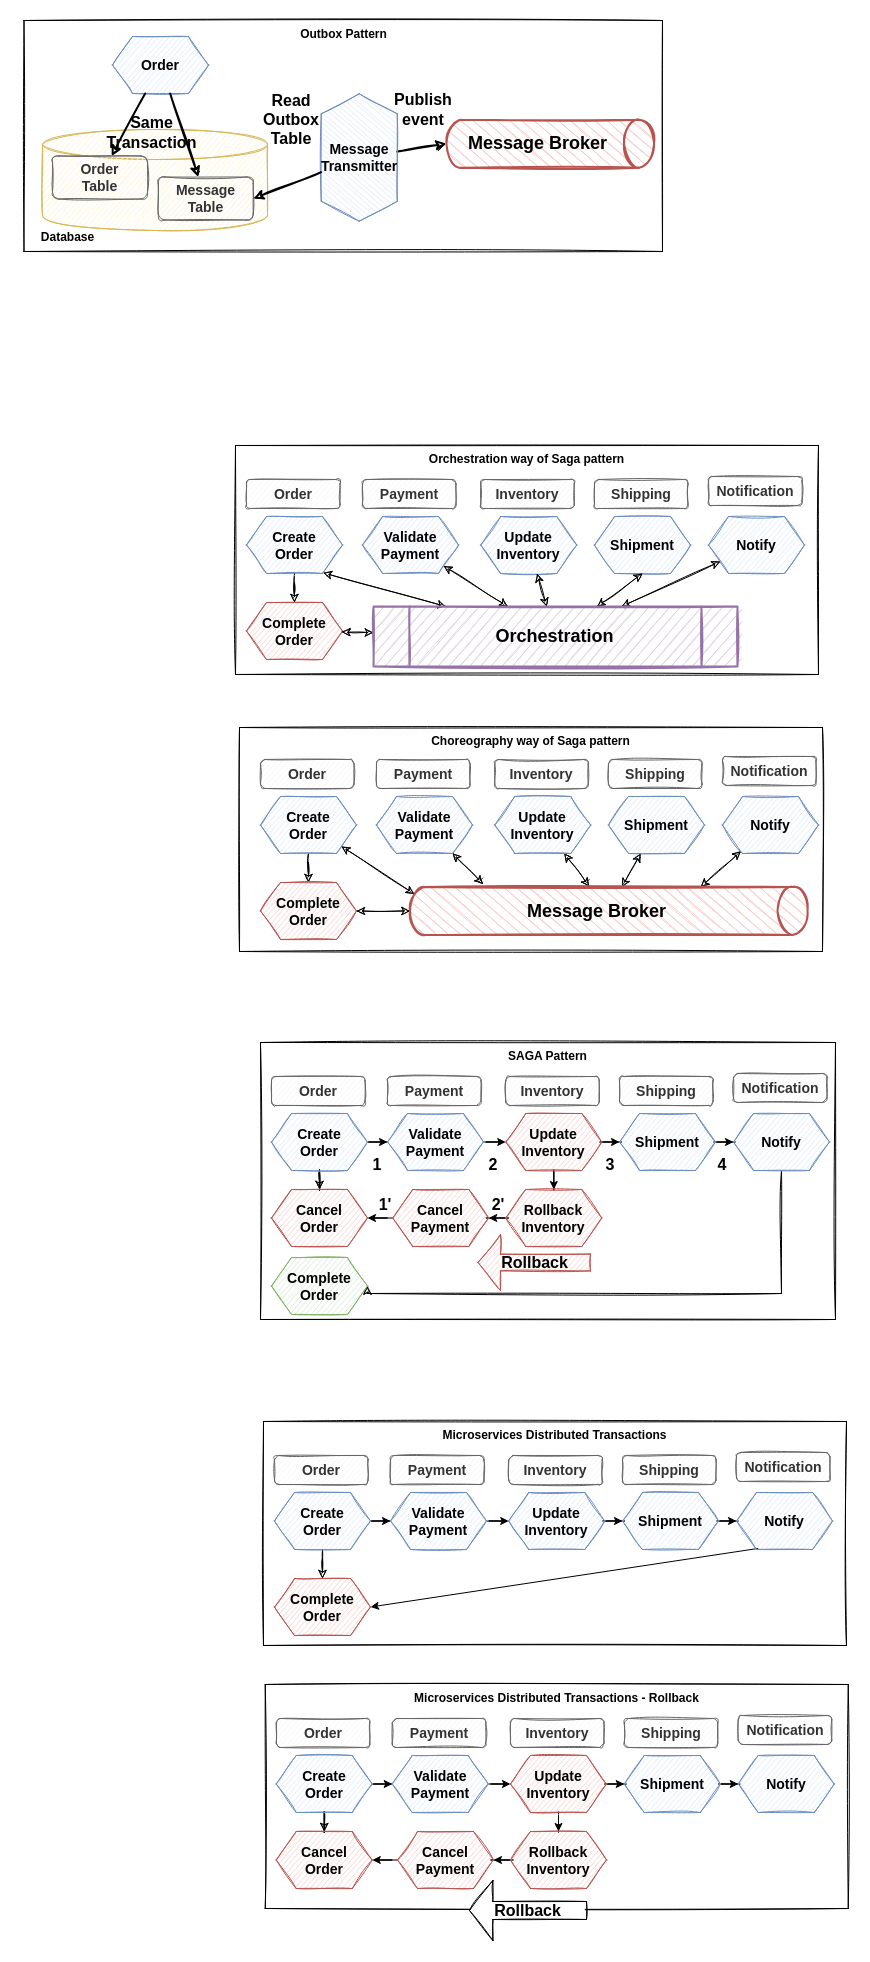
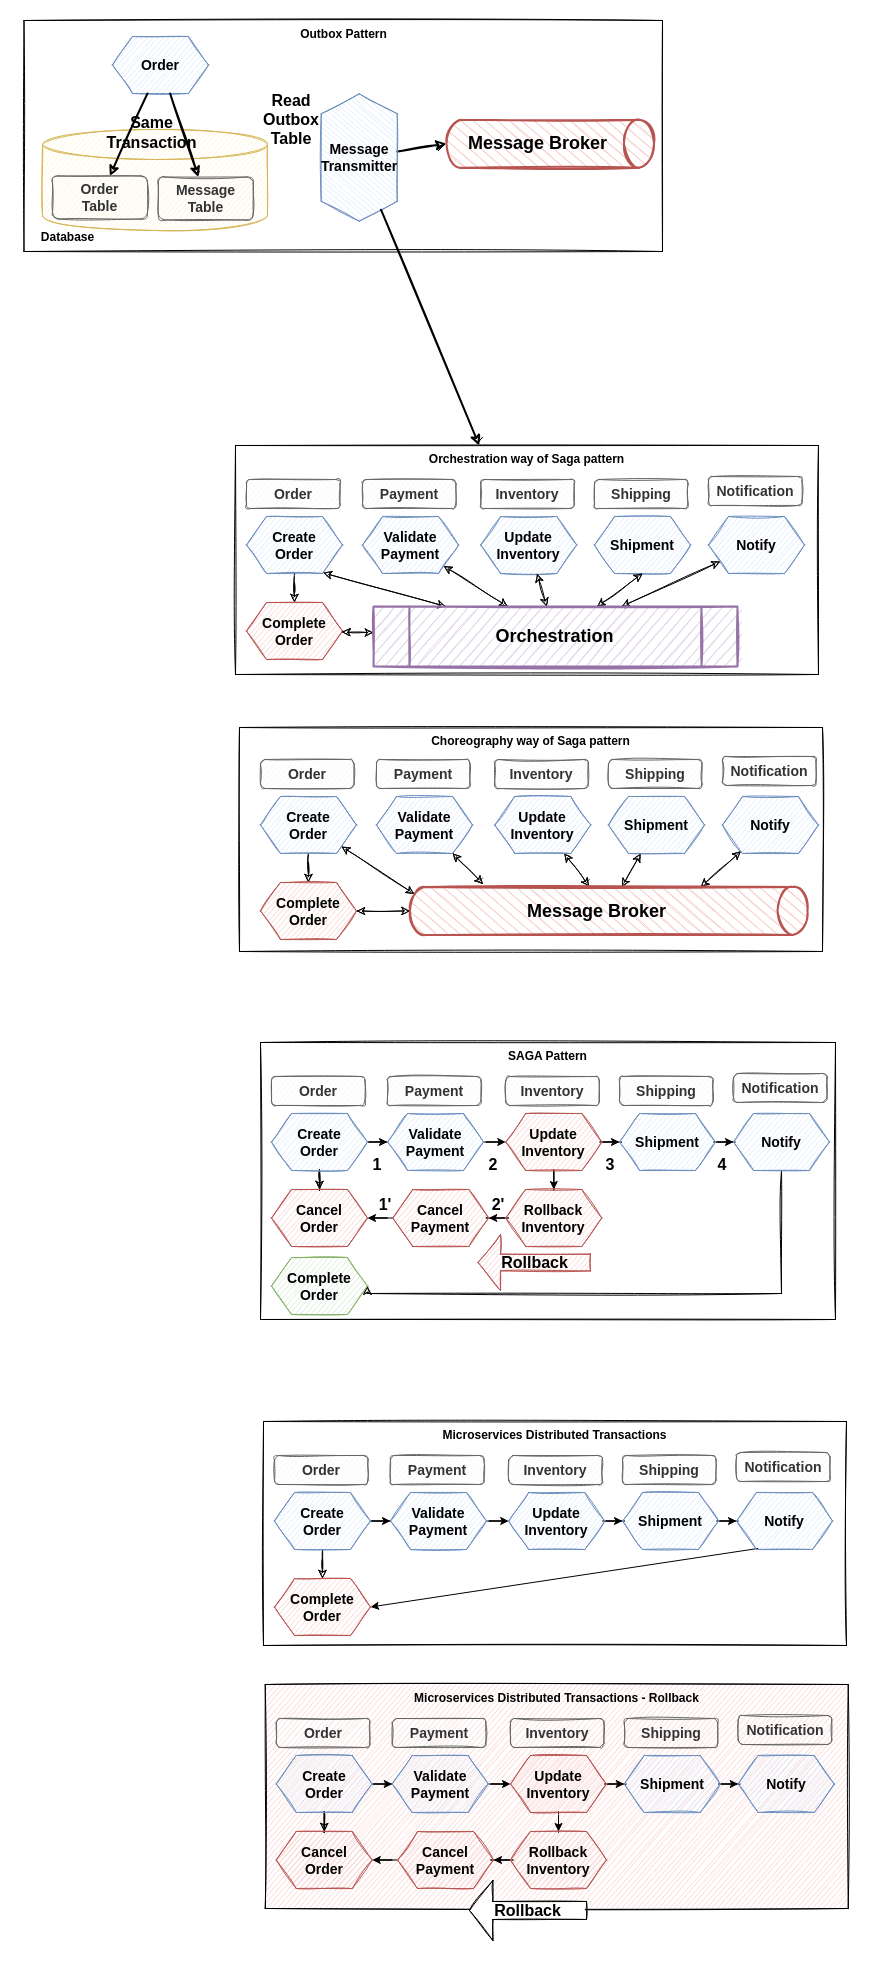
node "Publish event": removed
node "Order Table": moved (100, 178) -> (100, 198)
edge "Message Transmitter" -> "Message Table": now "Message Transmitter" -> "Orchestration way of Saga pattern"
node "Microservices Distributed Transactions - Rollback": fillcolor #ffffff -> #f8cecc
